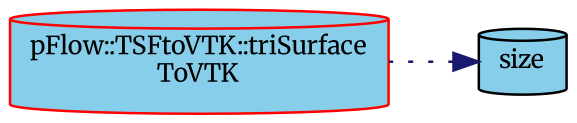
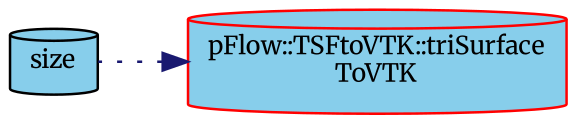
edge "pFlow::TSFtoVTK::triSurface ToVTK" -> "size": reversed
